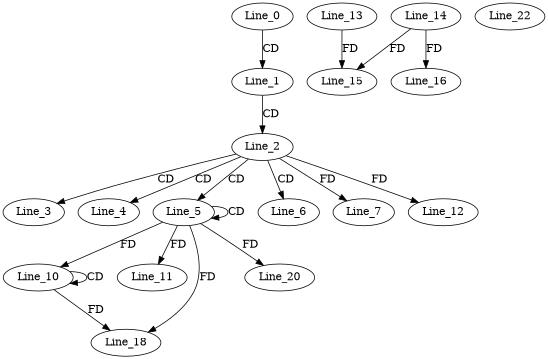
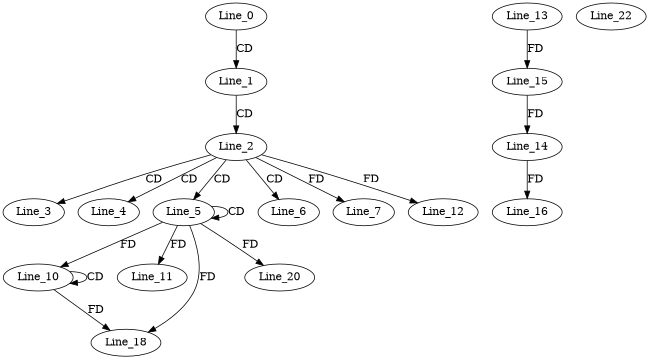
edge "Line_14" -> "Line_15": reversed
